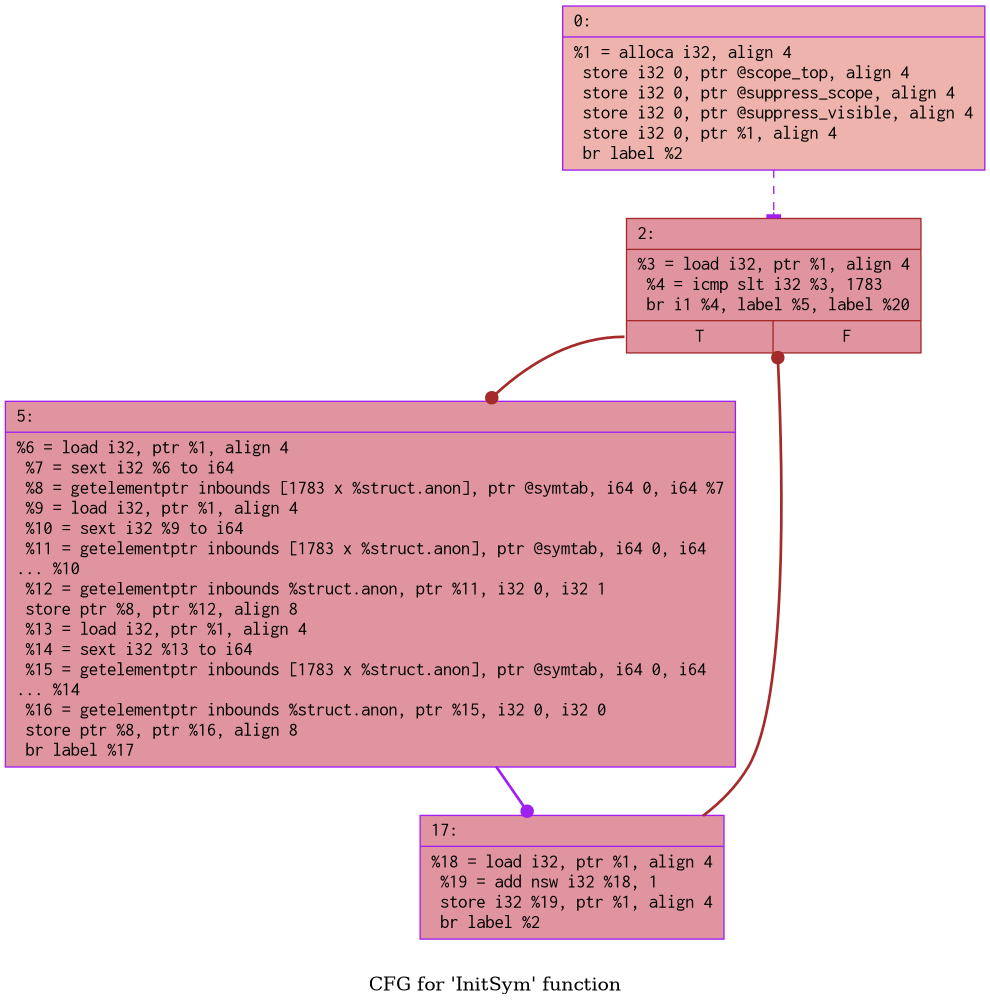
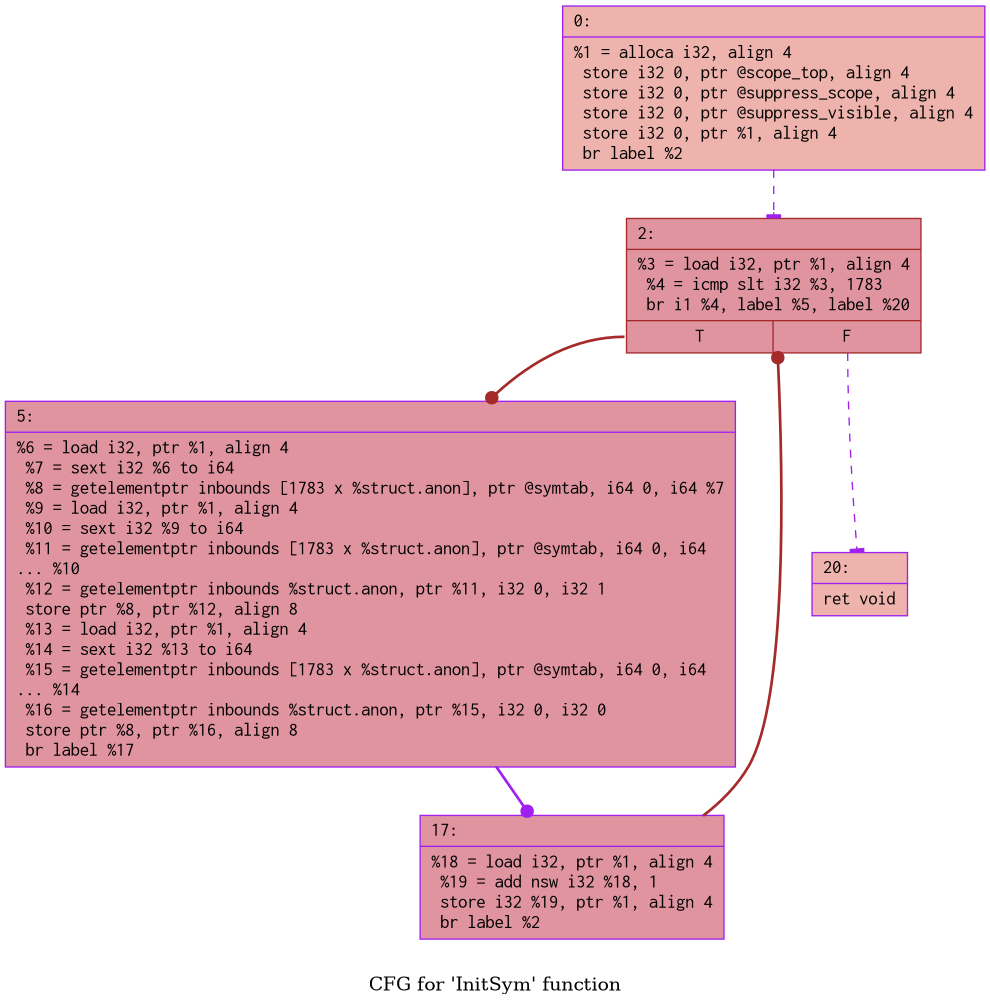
node "20:": added
